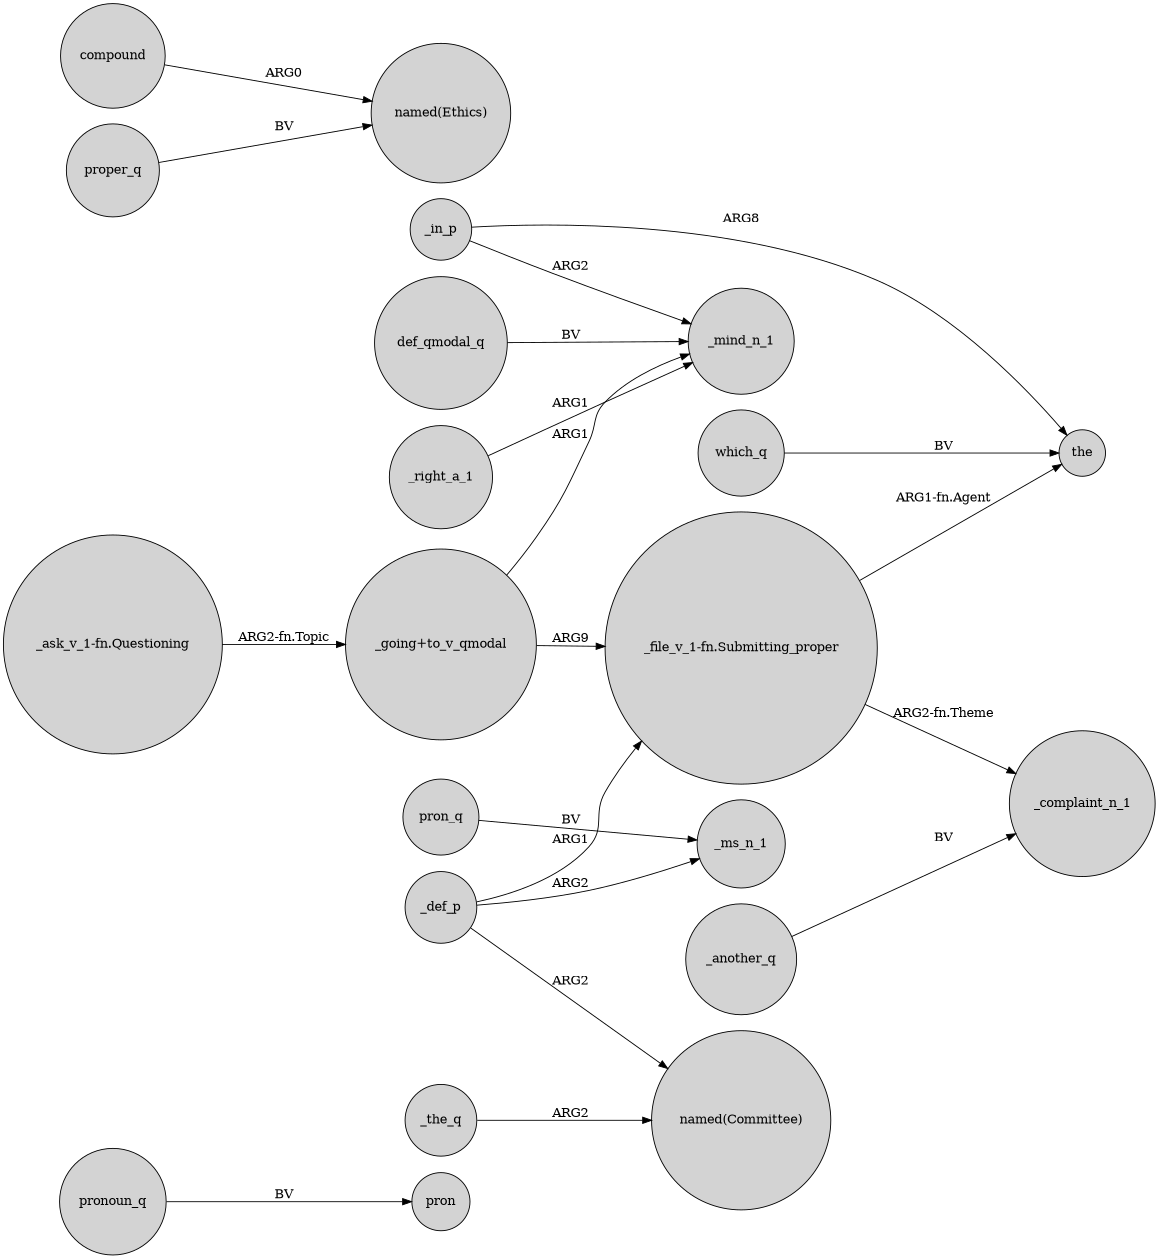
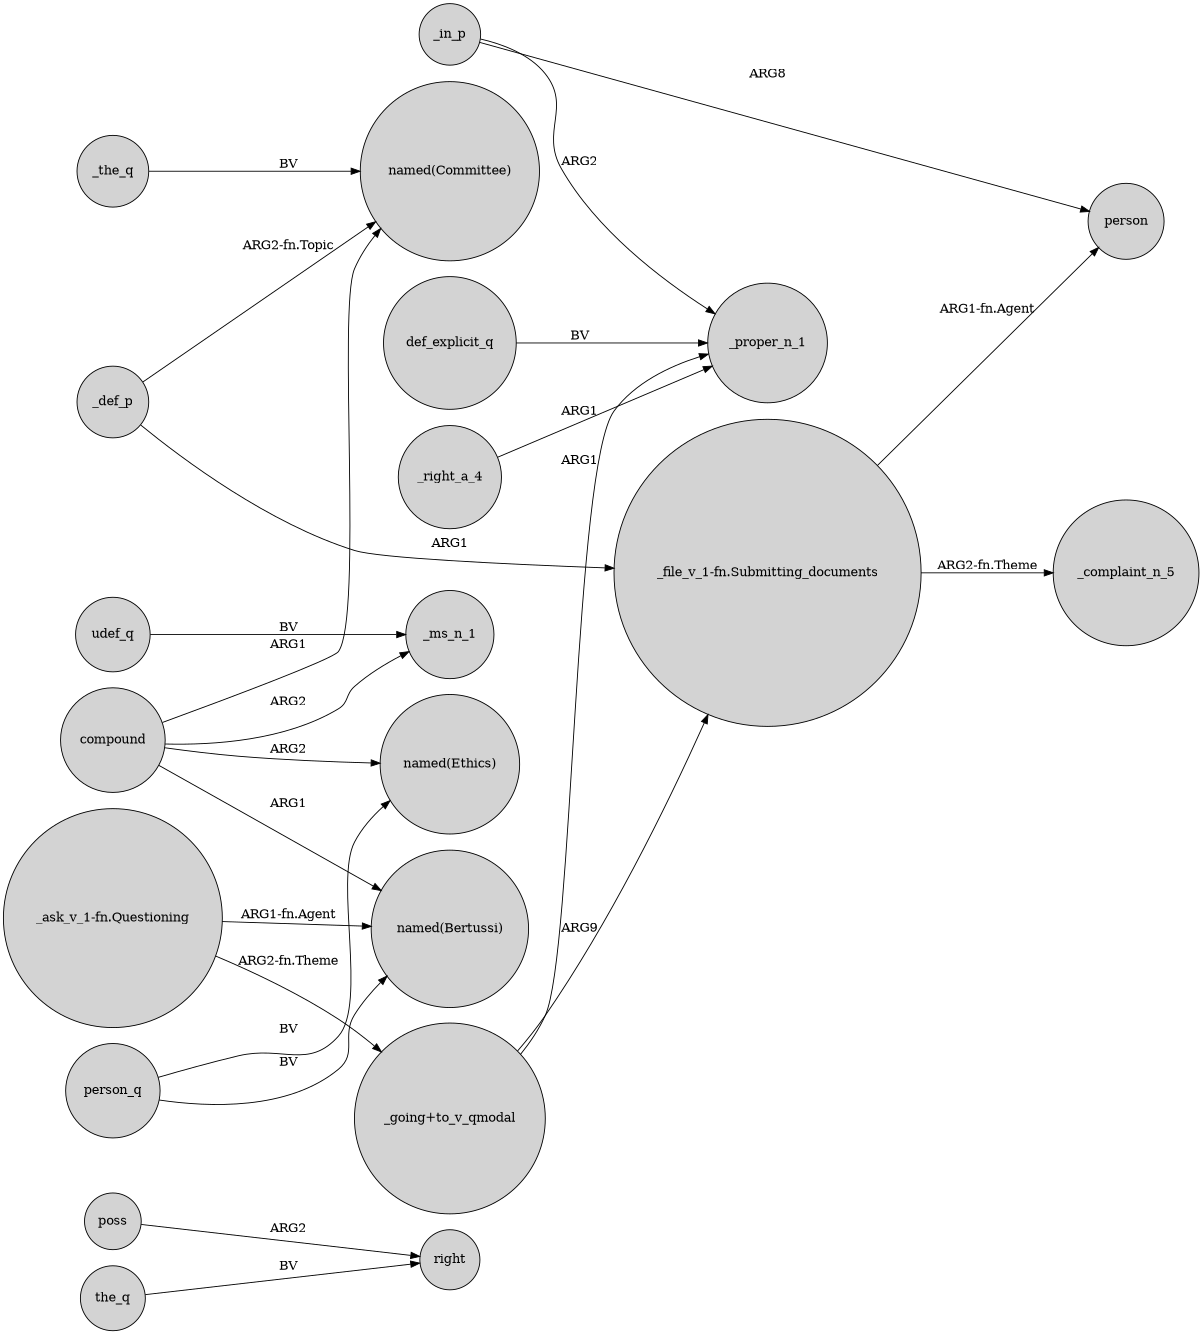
edge "compound" -> "named(Ethics)": label "ARG0" -> "ARG2"
node "proper_q": label "proper_q" -> "person_q"
node "_mind_n_1": label "_mind_n_1" -> "_proper_n_1"
node "def_qmodal_q": label "def_qmodal_q" -> "def_explicit_q"
node "which_q": removed
node "the": label "the" -> "person"
node "_right_a_1": label "_right_a_1" -> "_right_a_4"
edge "compound" -> "named(Committee)": added, label "ARG1"
edge "_ask_v_1-fn.Questioning" -> "_going+to_v_qmodal": label "ARG2-fn.Topic" -> "ARG2-fn.Theme"
node "_file_v_1-fn.Submitting_proper": label "_file_v_1-fn.Submitting_proper" -> "_file_v_1-fn.Submitting_documents"
node "_complaint_n_1": label "_complaint_n_1" -> "_complaint_n_5"
node "pron_q": label "pron_q" -> "udef_q"
edge "_def_p" -> "_ms_n_1": now "compound" -> "_ms_n_1"
node "named(Bertussi)": added
node "_another_q": removed
edge "_def_p" -> "named(Committee)": label "ARG2" -> "ARG2-fn.Topic"
edge "_the_q" -> "named(Committee)": label "ARG2" -> "BV"
node "pronoun_q": label "pronoun_q" -> "the_q"
node "pron": label "pron" -> "right"
node "poss": added
